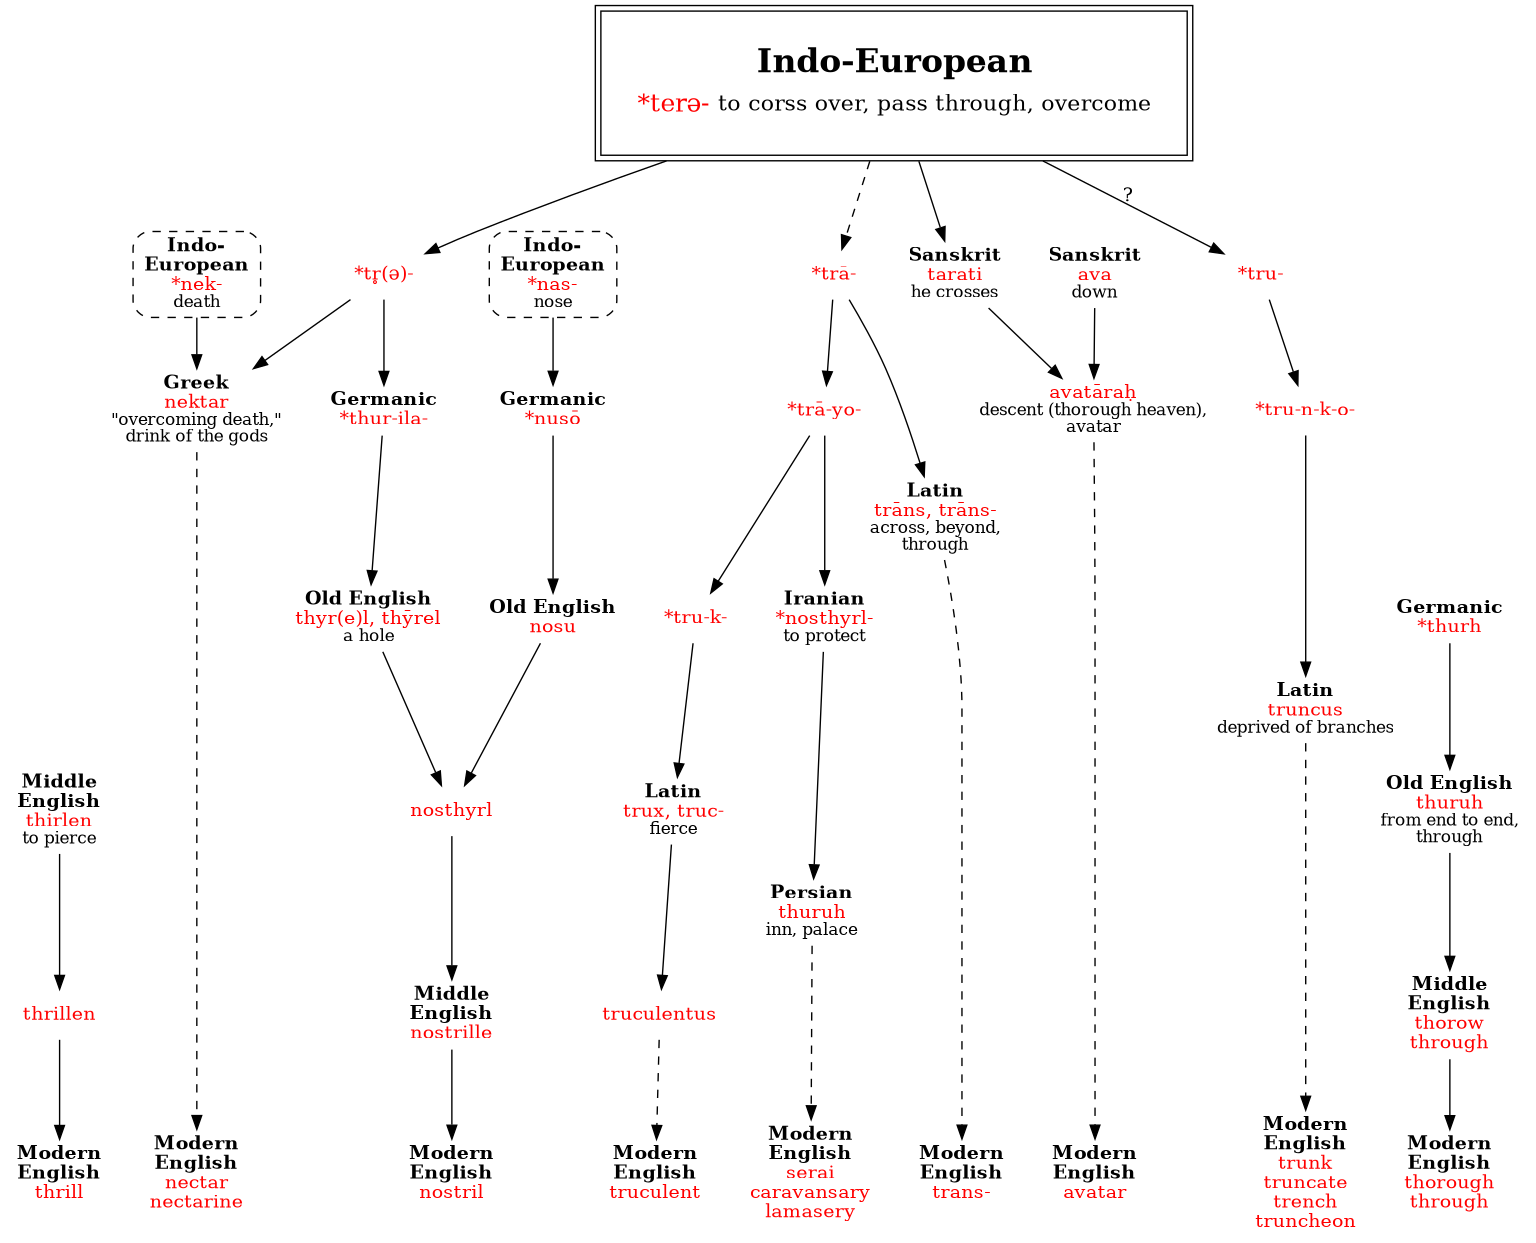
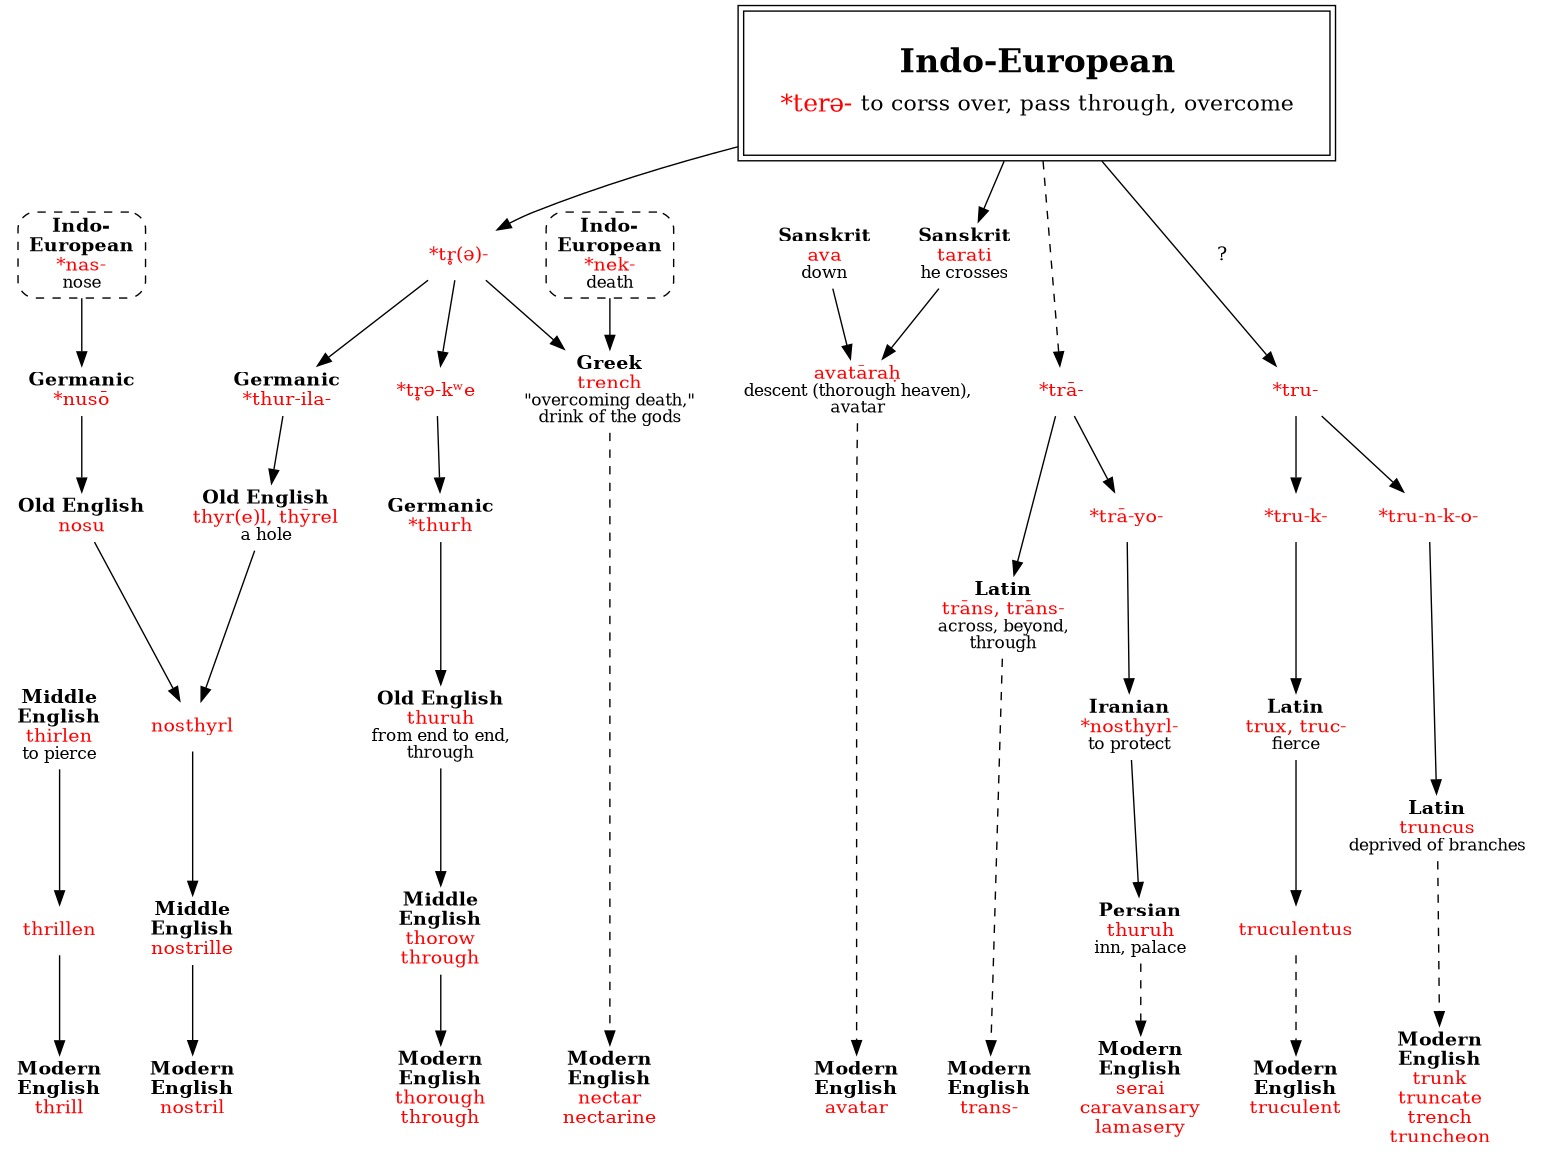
node "*tr̥ə-kʷe": added
node "Greek": text "nektar" -> "trench"
edge "*trā-yo-" -> "*tru-k-": now "*tru-" -> "*tru-k-"
